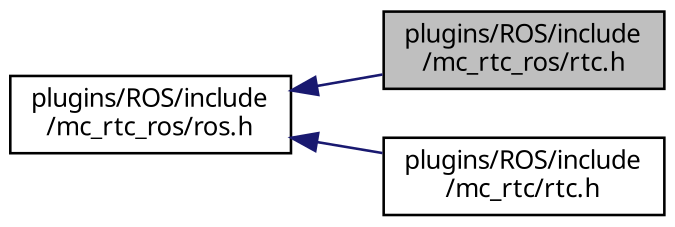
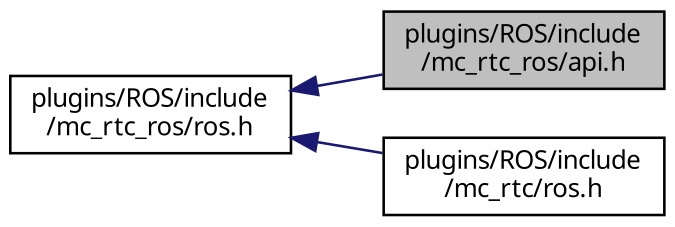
node "plugins/ROS/include /mc_rtc_ros/rtc.h": label "plugins/ROS/include /mc_rtc_ros/rtc.h" -> "plugins/ROS/include /mc_rtc_ros/api.h"
node "plugins/ROS/include /mc_rtc/rtc.h": label "plugins/ROS/include /mc_rtc/rtc.h" -> "plugins/ROS/include /mc_rtc/ros.h"
